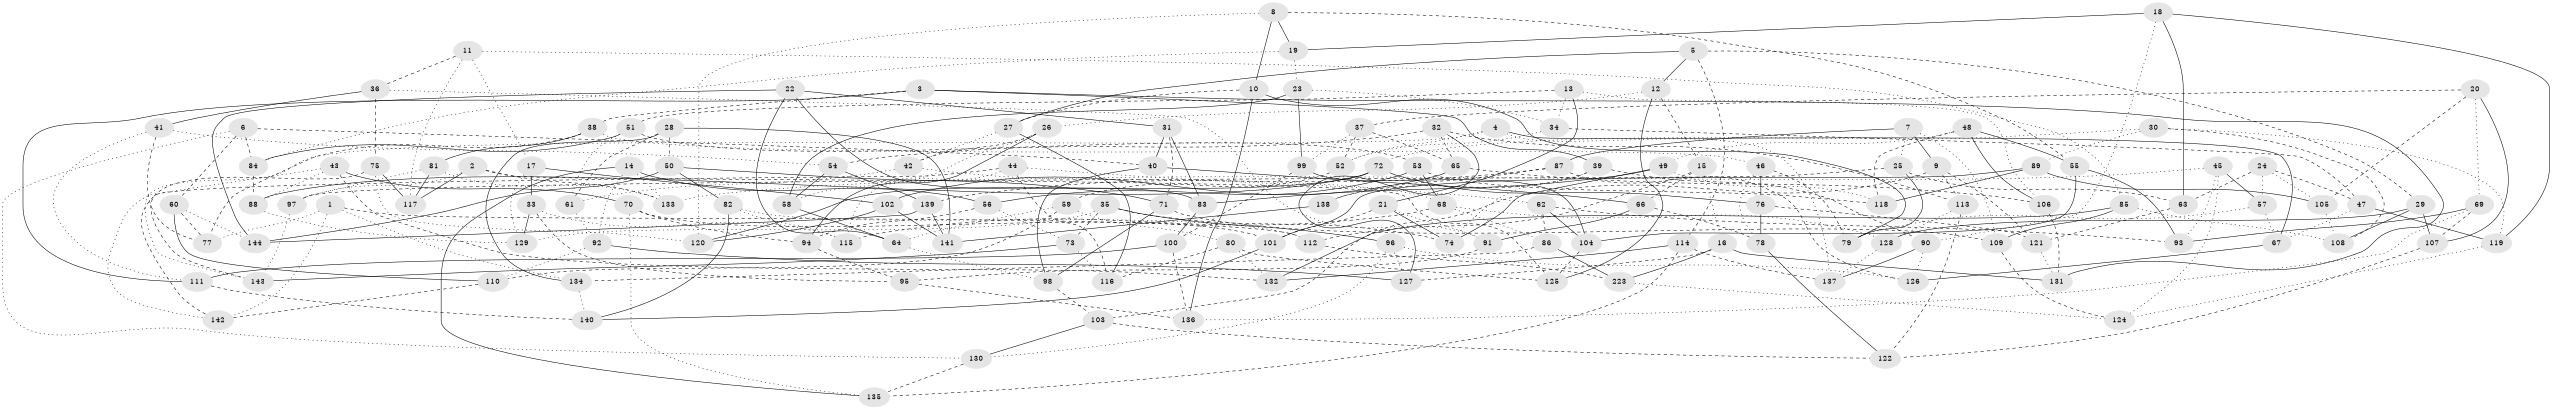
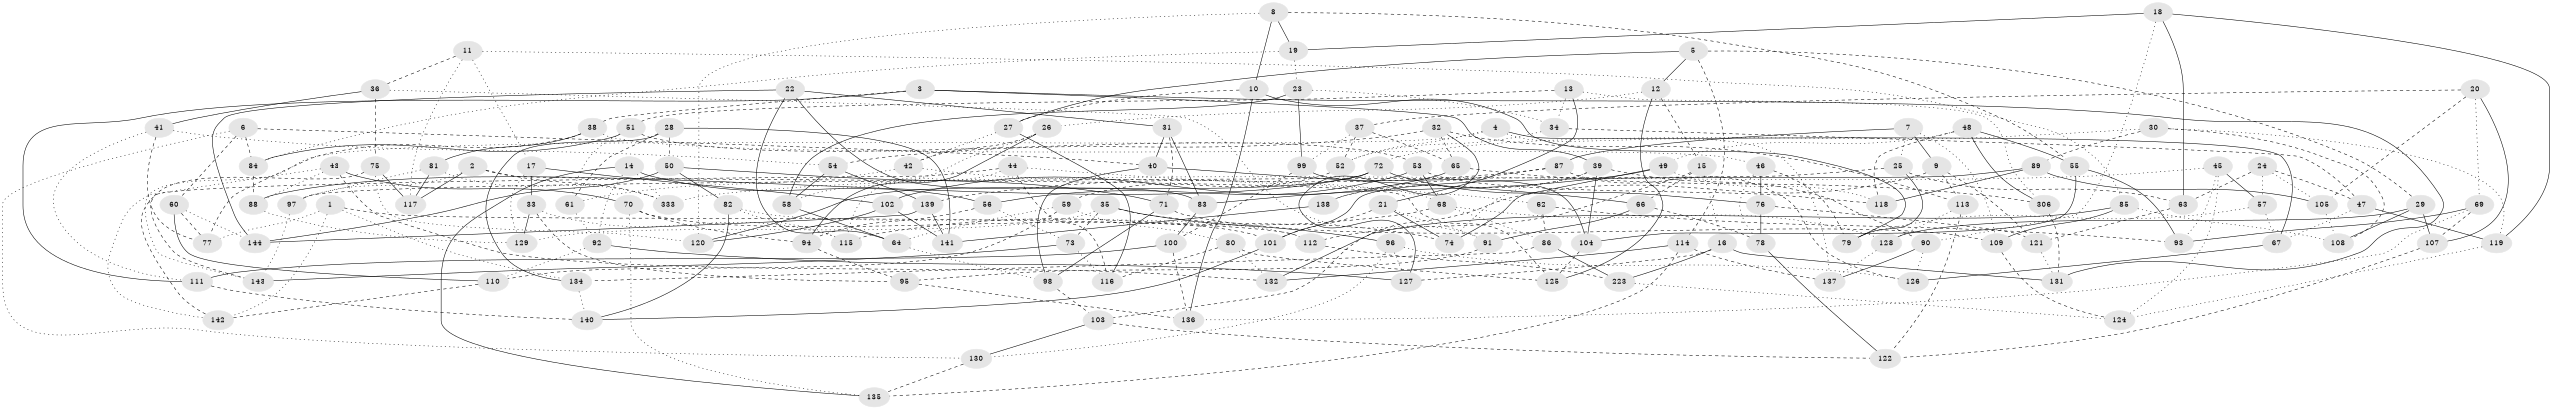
edge "30" -- "89": style dotted -> dashed
node "133": label "133" -> "333"
node "106": label "106" -> "306"
edge "62" -- "104": now "39" -- "104"
